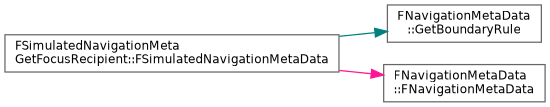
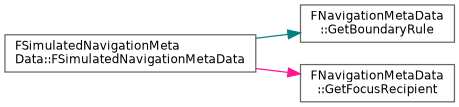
node "FSimulatedNavigationMeta GetFocusRecipient::FSimulatedNavigationMetaData": label "FSimulatedNavigationMeta GetFocusRecipient::FSimulatedNavigationMetaData" -> "FSimulatedNavigationMeta Data::FSimulatedNavigationMetaData"
node "FNavigationMetaData ::FNavigationMetaData": label "FNavigationMetaData ::FNavigationMetaData" -> "FNavigationMetaData ::GetFocusRecipient"
